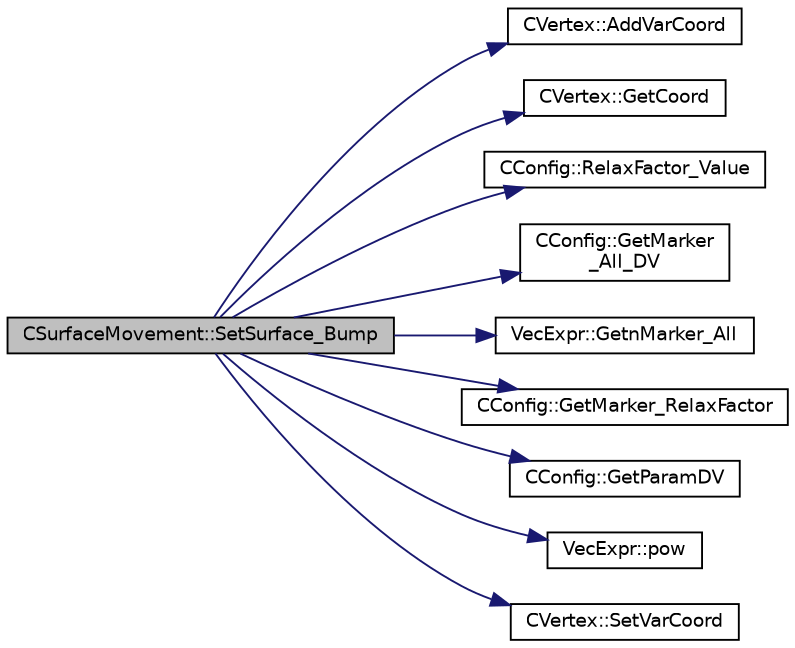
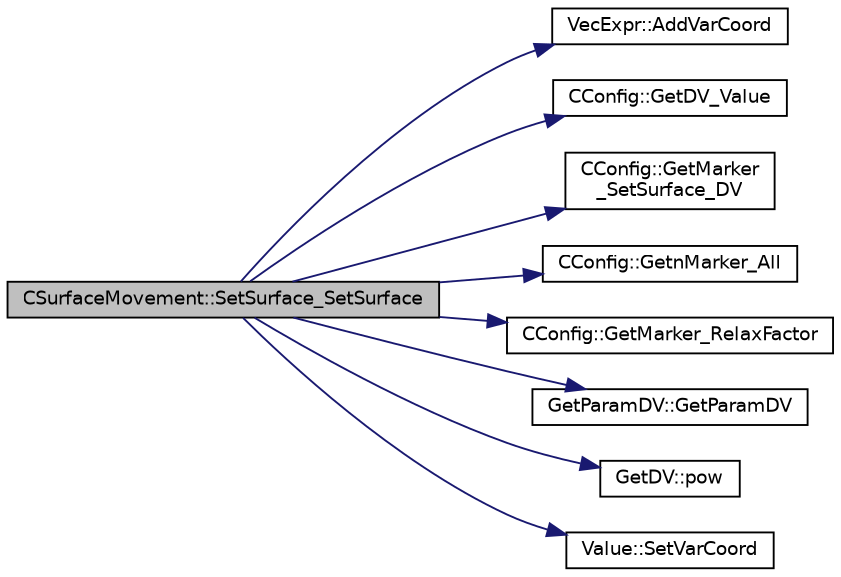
node "CVertex::AddVarCoord": label "CVertex::AddVarCoord" -> "VecExpr::AddVarCoord"
node "CVertex::GetCoord": removed
node "CConfig::RelaxFactor_Value": label "CConfig::RelaxFactor_Value" -> "CConfig::GetDV_Value"
node "CConfig::GetMarker _All_DV": label "CConfig::GetMarker _All_DV" -> "CConfig::GetMarker _SetSurface_DV"
node "CSurfaceMovement::SetSurface_Bump": label "CSurfaceMovement::SetSurface_Bump" -> "CSurfaceMovement::SetSurface_SetSurface"
node "VecExpr::GetnMarker_All": label "VecExpr::GetnMarker_All" -> "CConfig::GetnMarker_All"
node "CConfig::GetParamDV": label "CConfig::GetParamDV" -> "GetParamDV::GetParamDV"
node "VecExpr::pow": label "VecExpr::pow" -> "GetDV::pow"
node "CVertex::SetVarCoord": label "CVertex::SetVarCoord" -> "Value::SetVarCoord"
